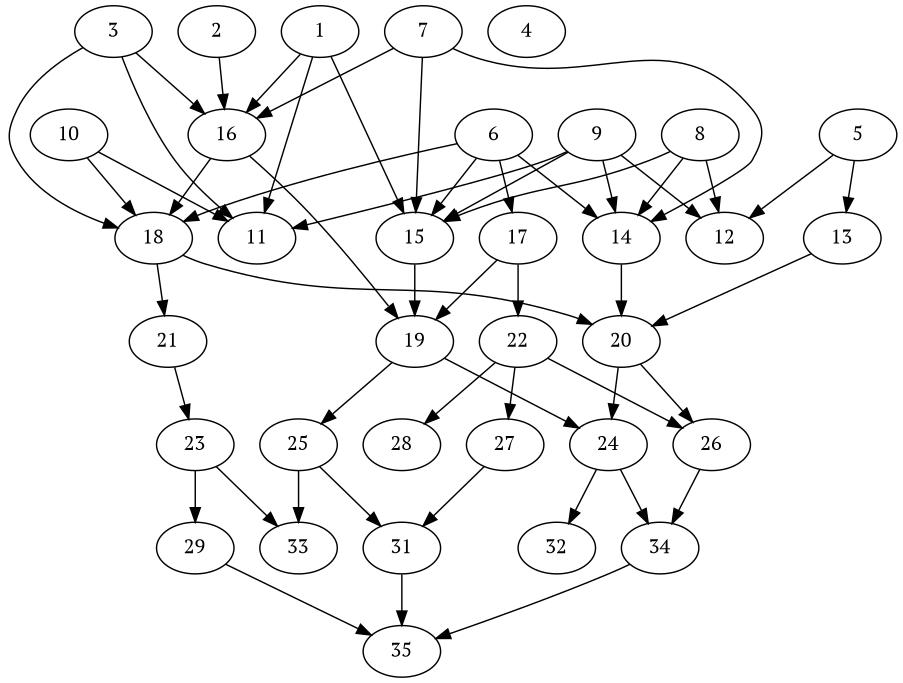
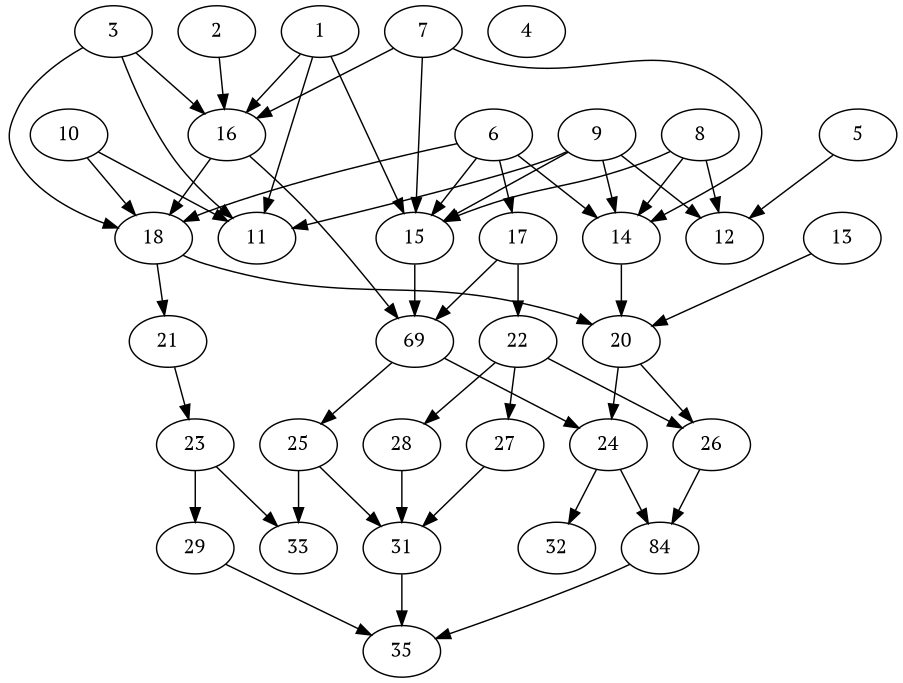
edge "5" -> "13": removed
node "19": label "19" -> "69"
edge "28" -> "31": added
node "34": label "34" -> "84"
